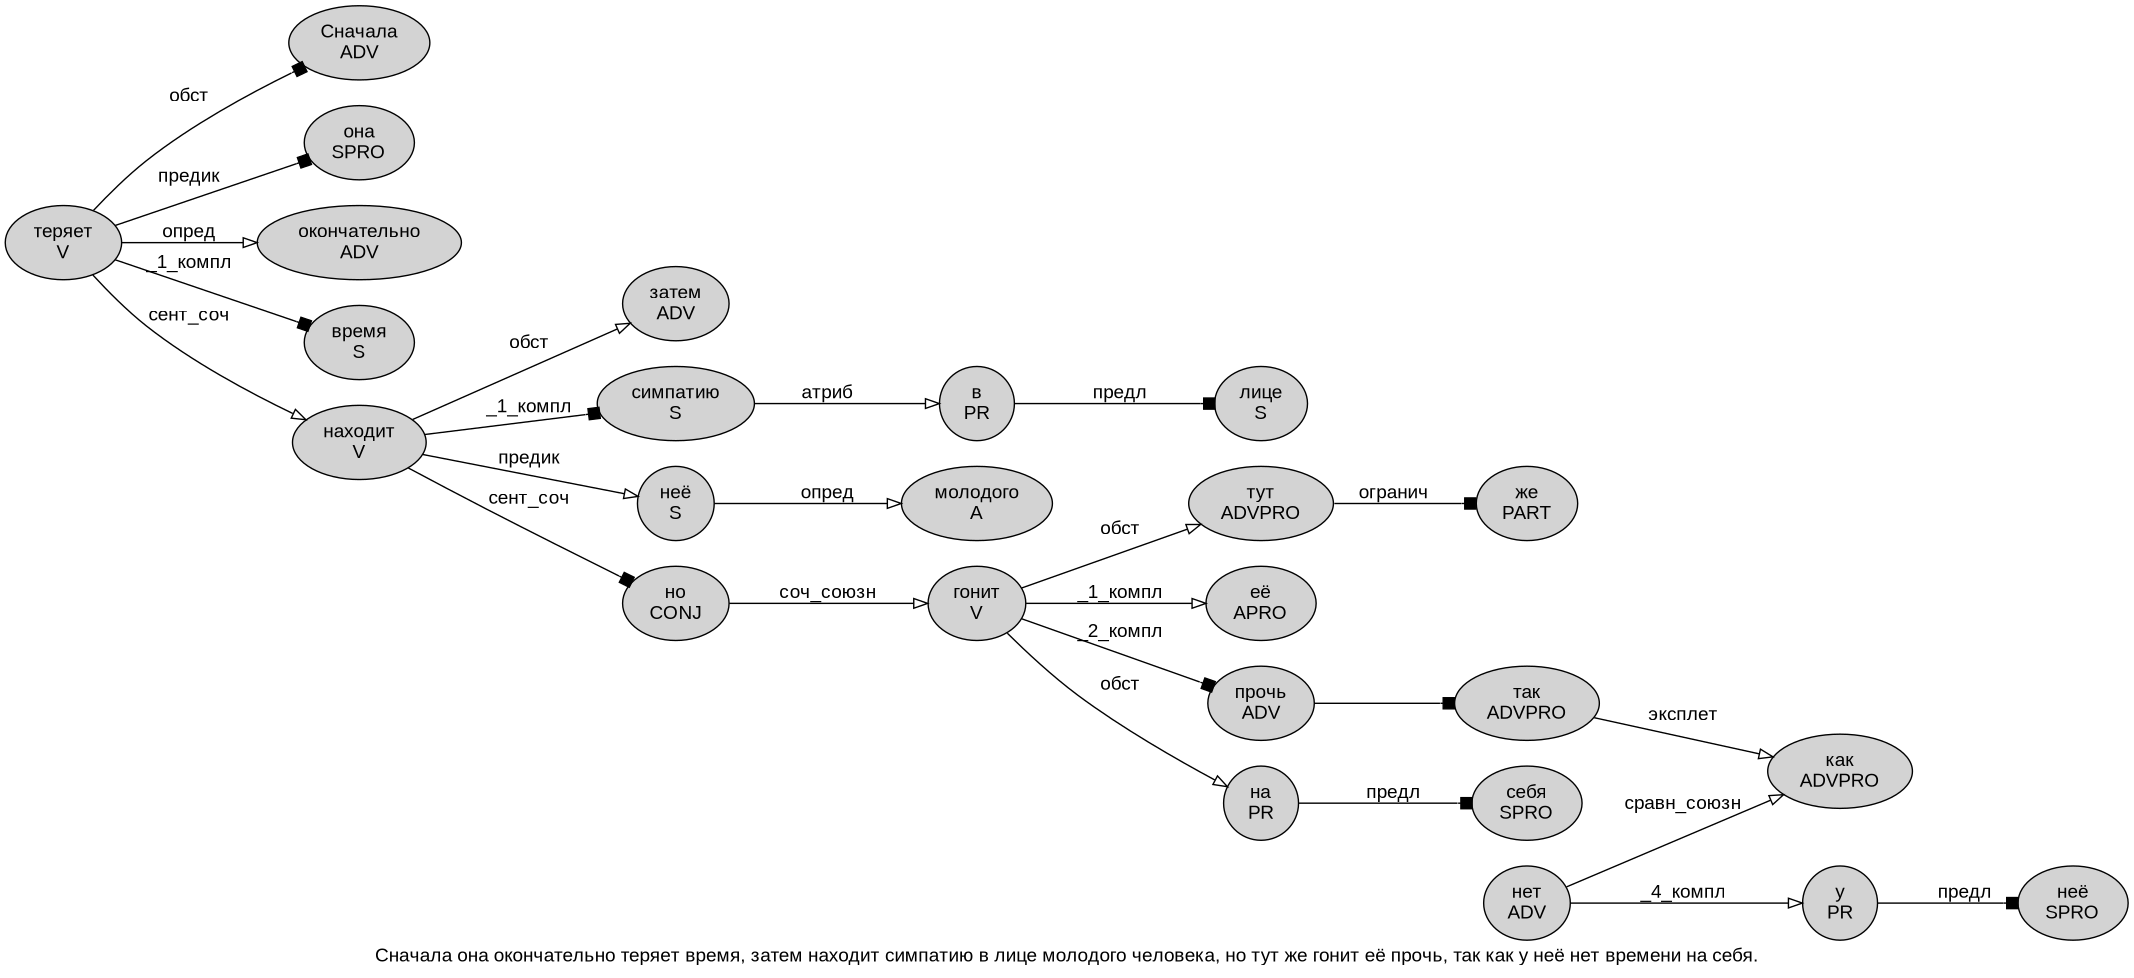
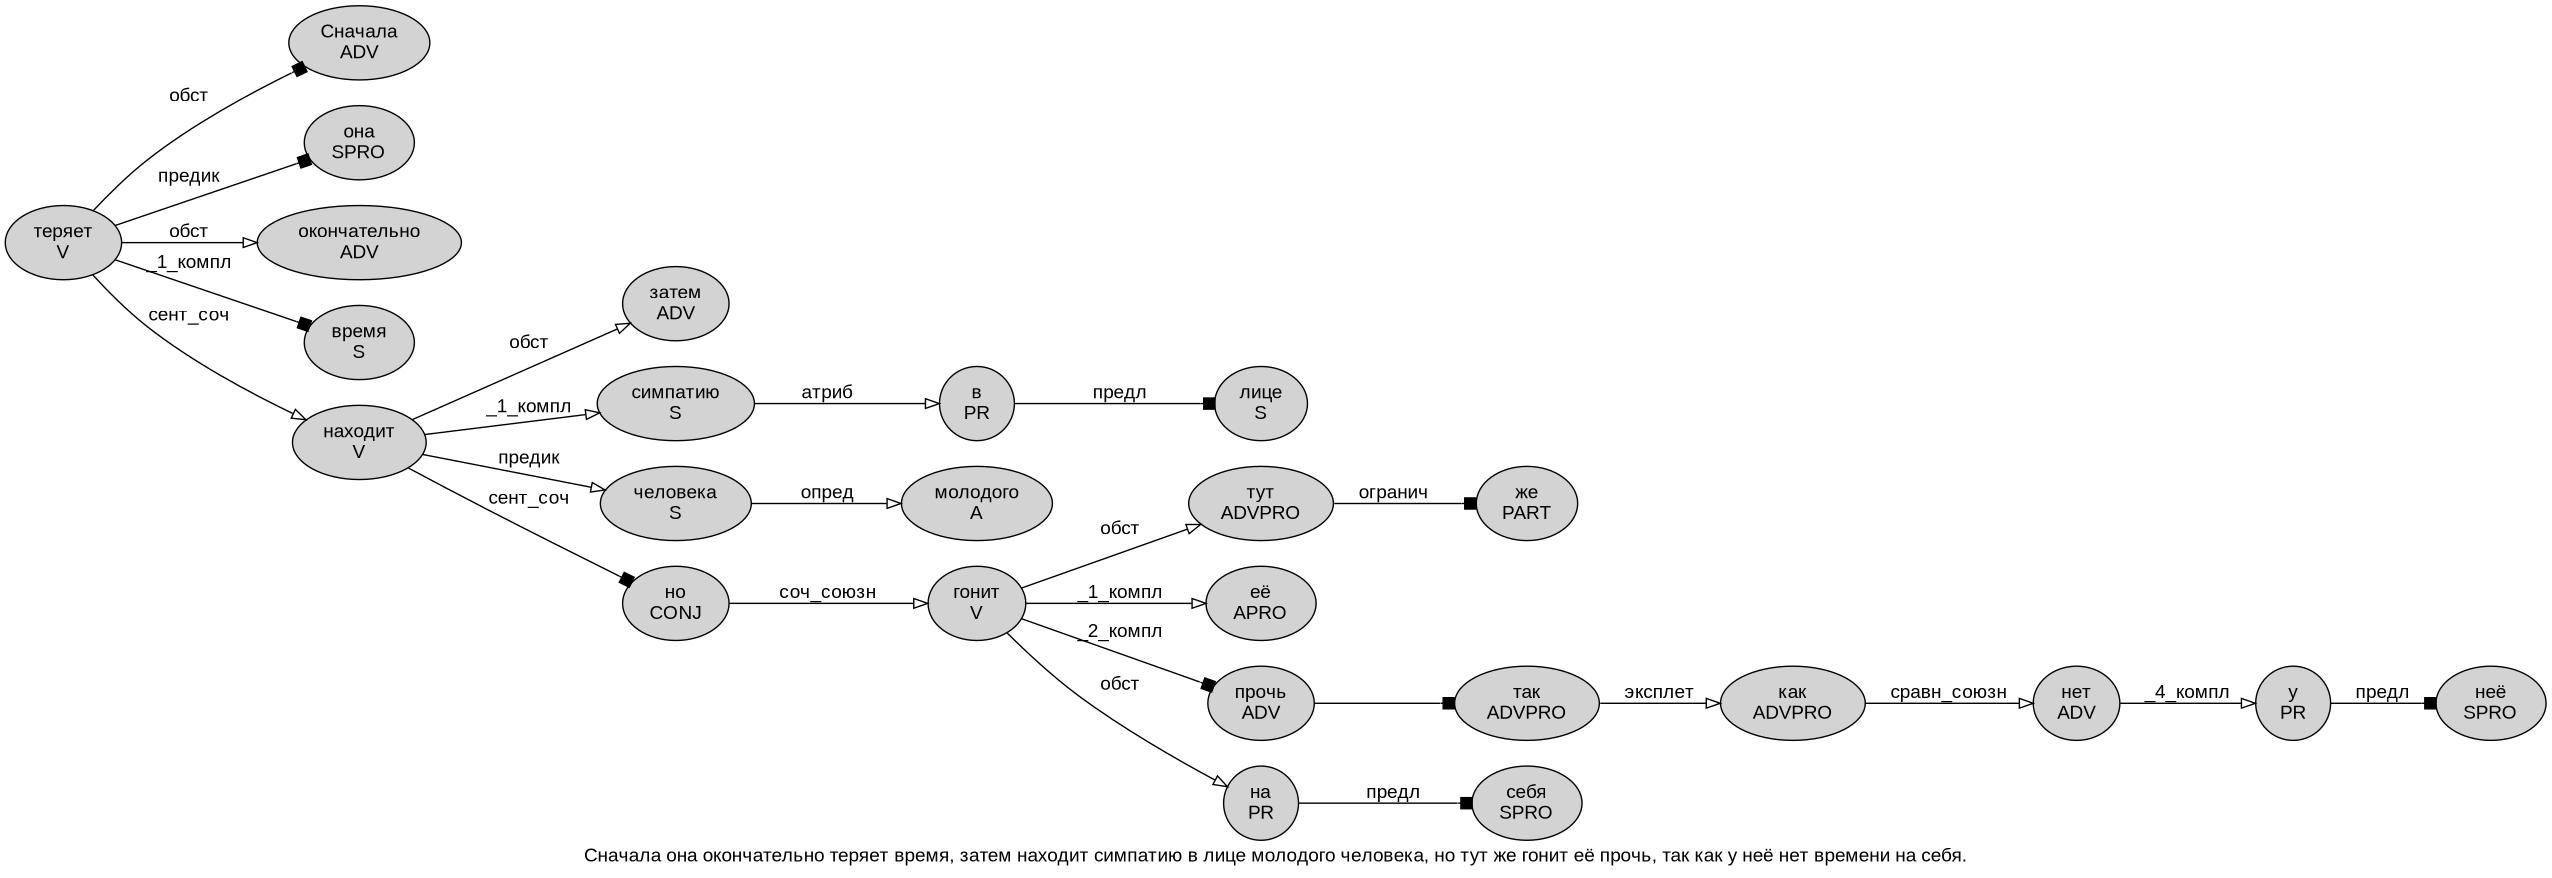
edge "теряет V" -> "окончательно ADV": label "опред" -> "обст"
edge "находит V" -> "симпатию S": arrowhead box -> onormal
node "неё S": label "неё S" -> "человека S"
edge "нет ADV" -> "как ADVPRO": reversed
